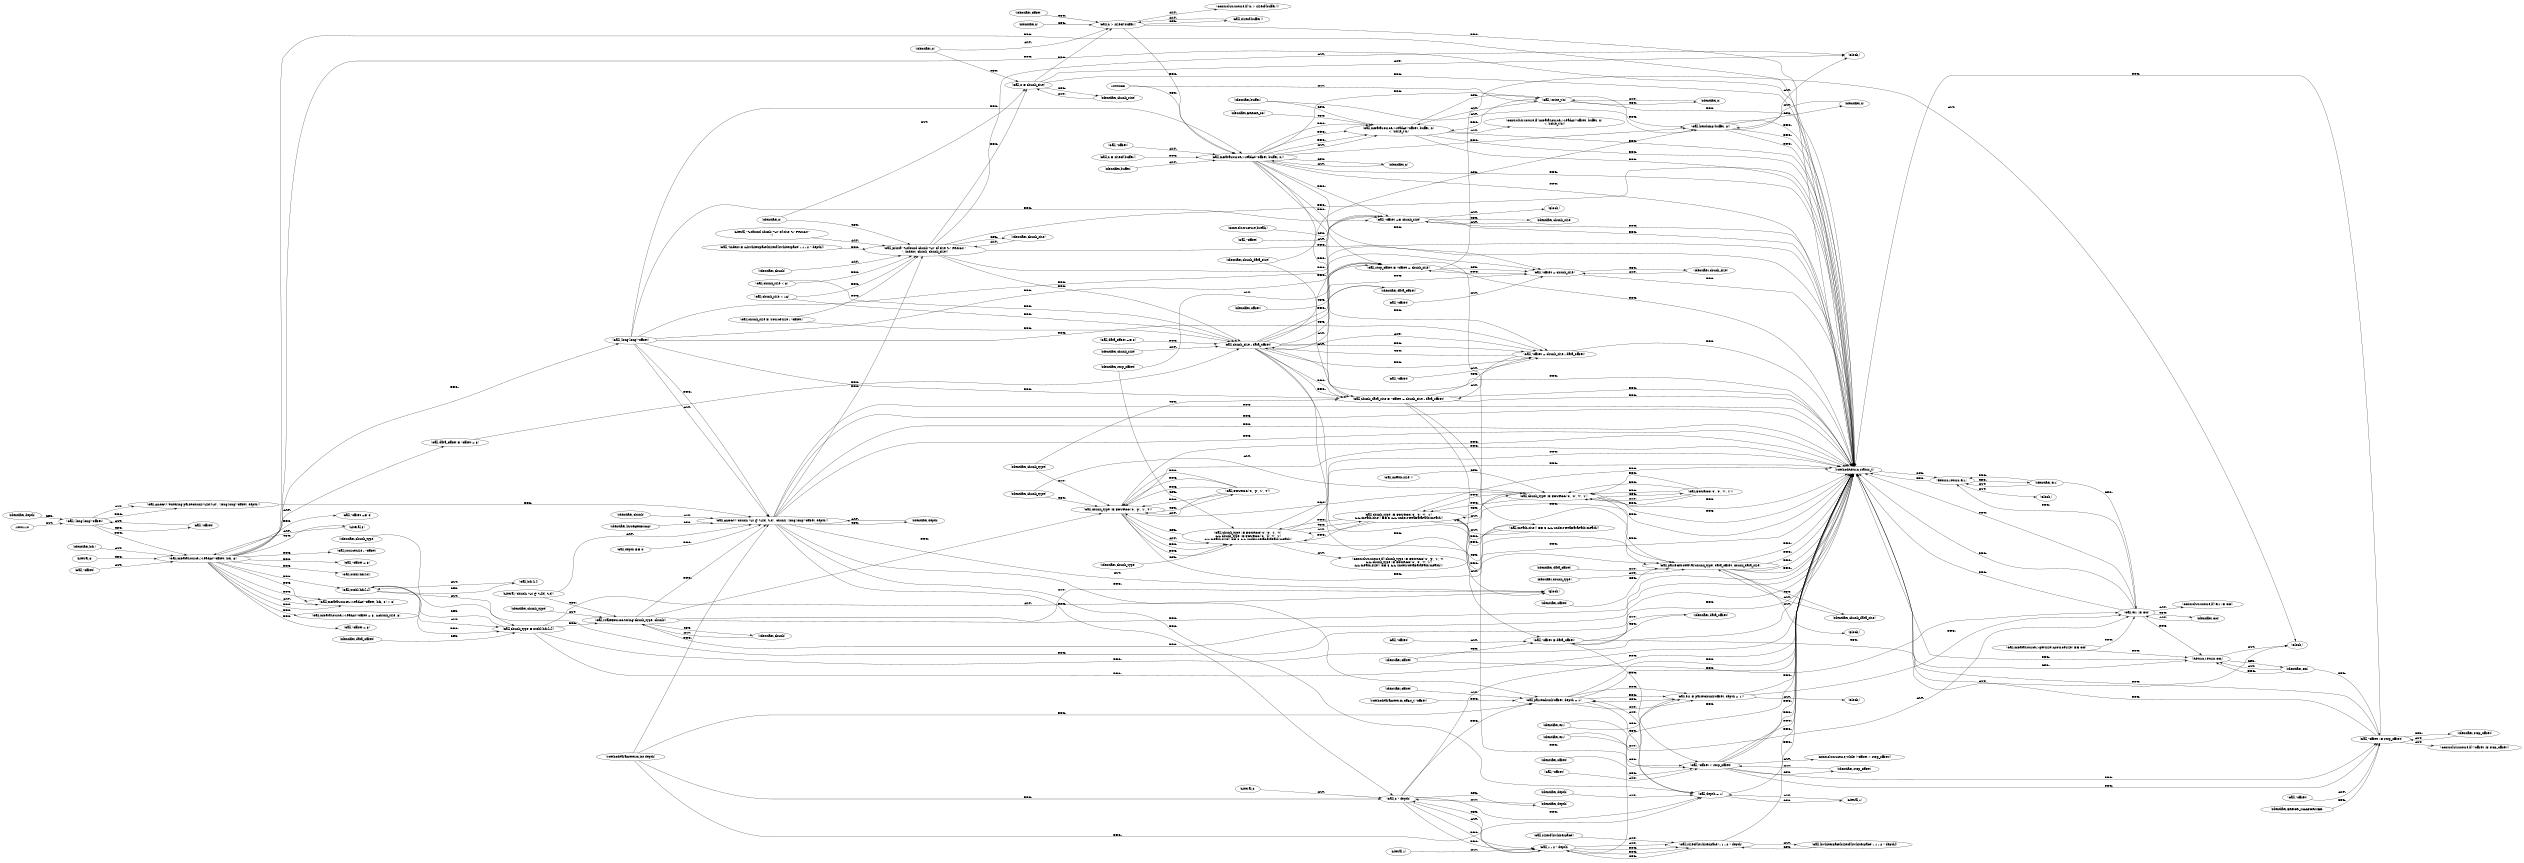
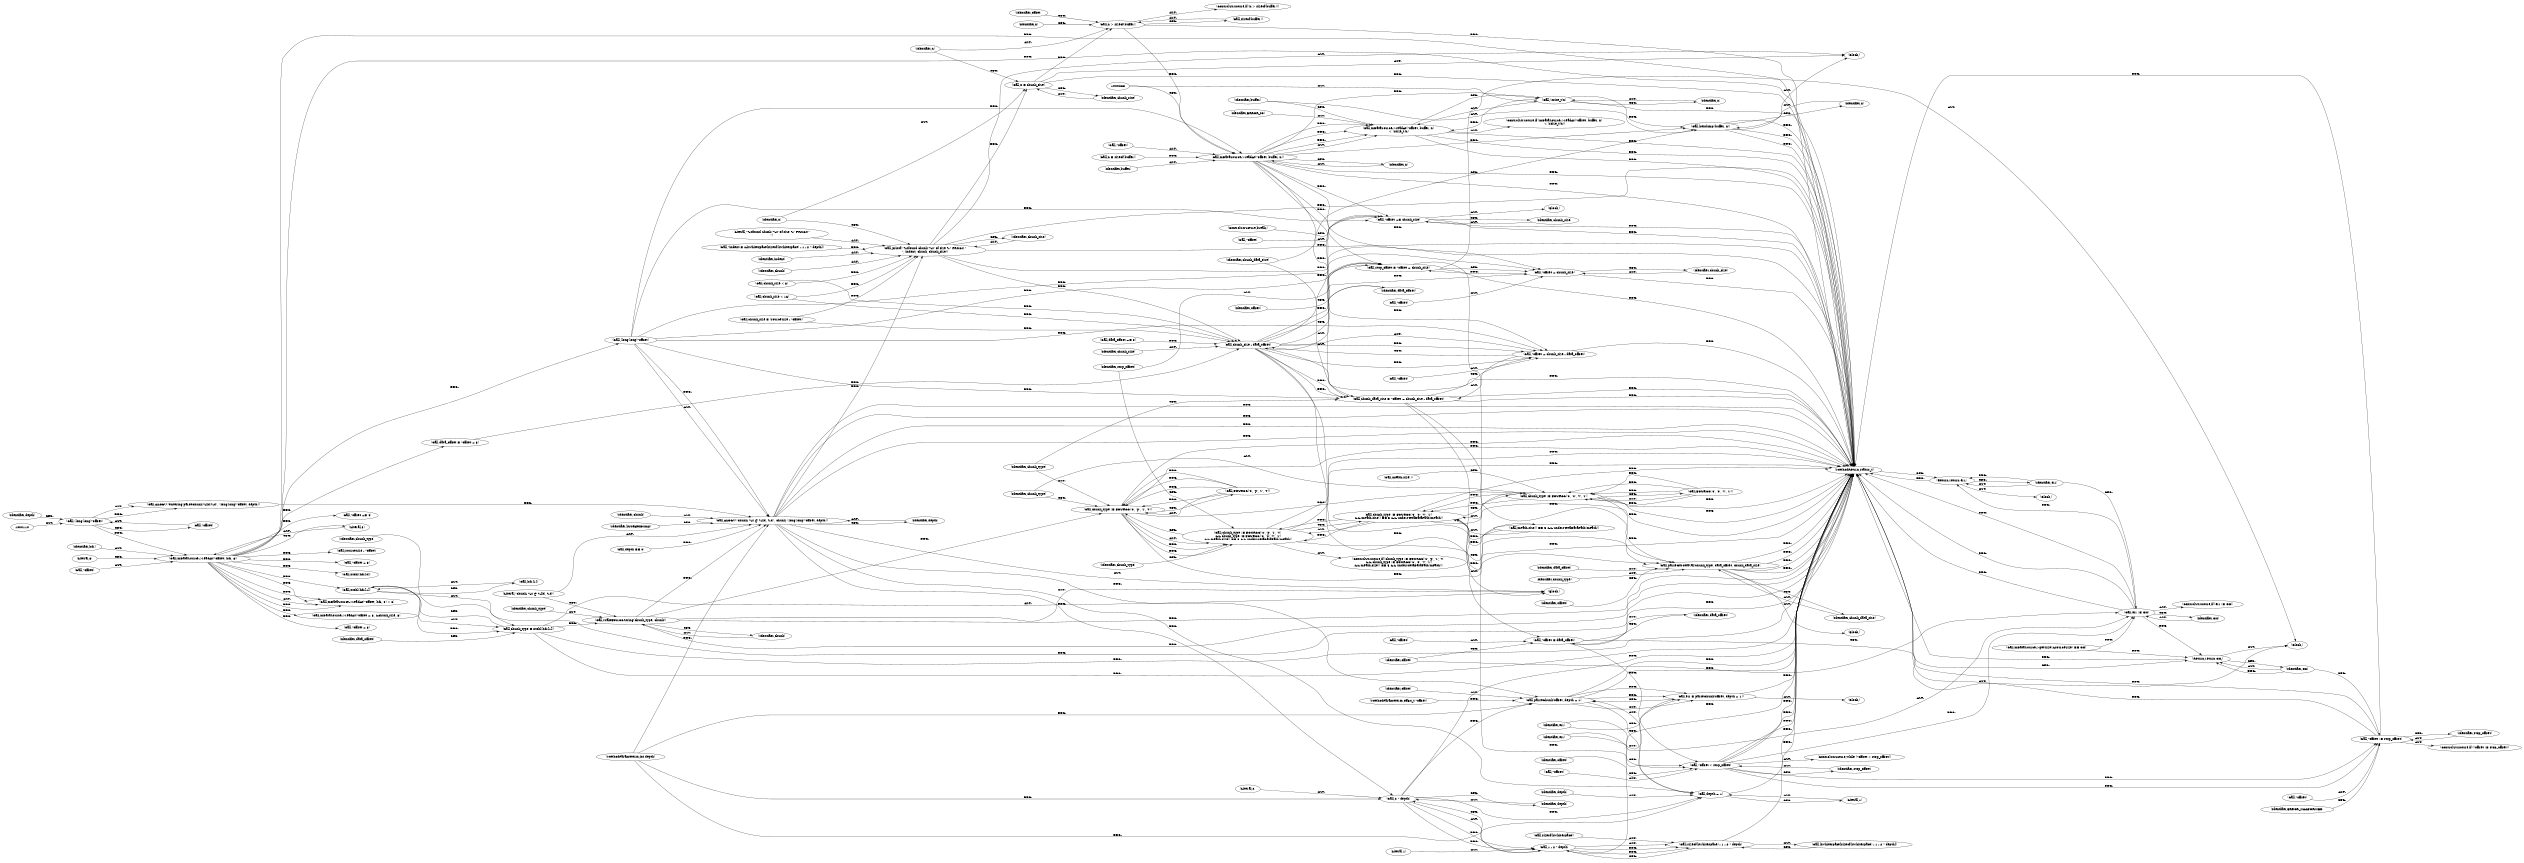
edge "(Identifier,ERROR_IO)" -> "(Call,mDataSource->readAt(*offset, buffer, n) < (ssize_t)n)": label "CFG: " -> "AST: "
node "(Identifier,indent)": added
edge "(Call,mDataSource->readAt(*offset, hdr, 8))" -> "(Call,data_offset = *offset + 8)": label "AST: " -> "DDG: "
edge "(Call,err = parseChunk(offset, depth + 1))" -> "(Call,err != OK)": now "(Call,*offset < stop_offset)" -> "(Call,err != OK)"
